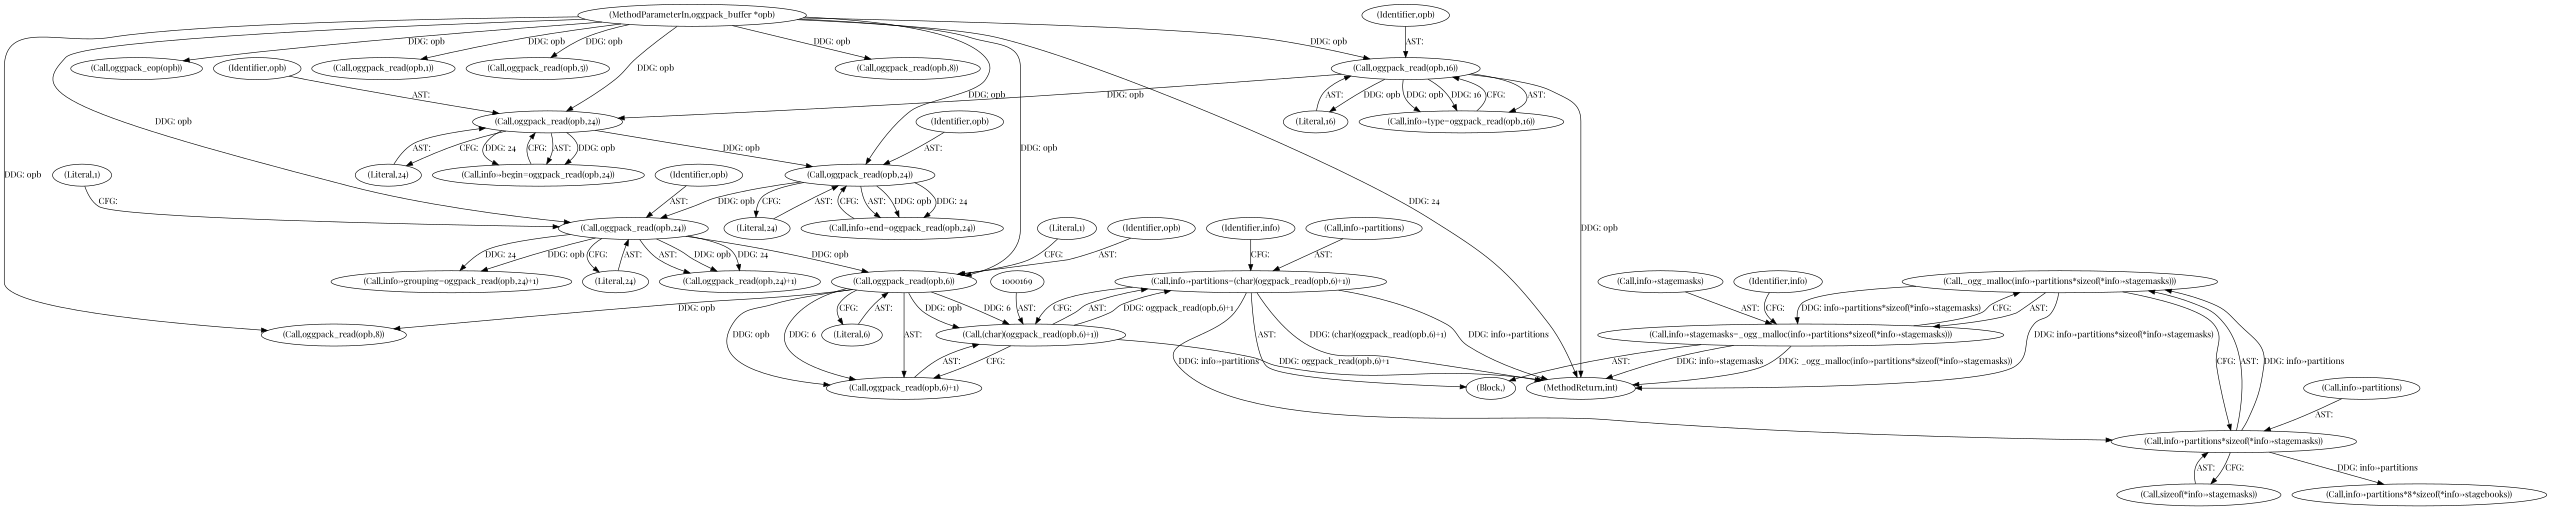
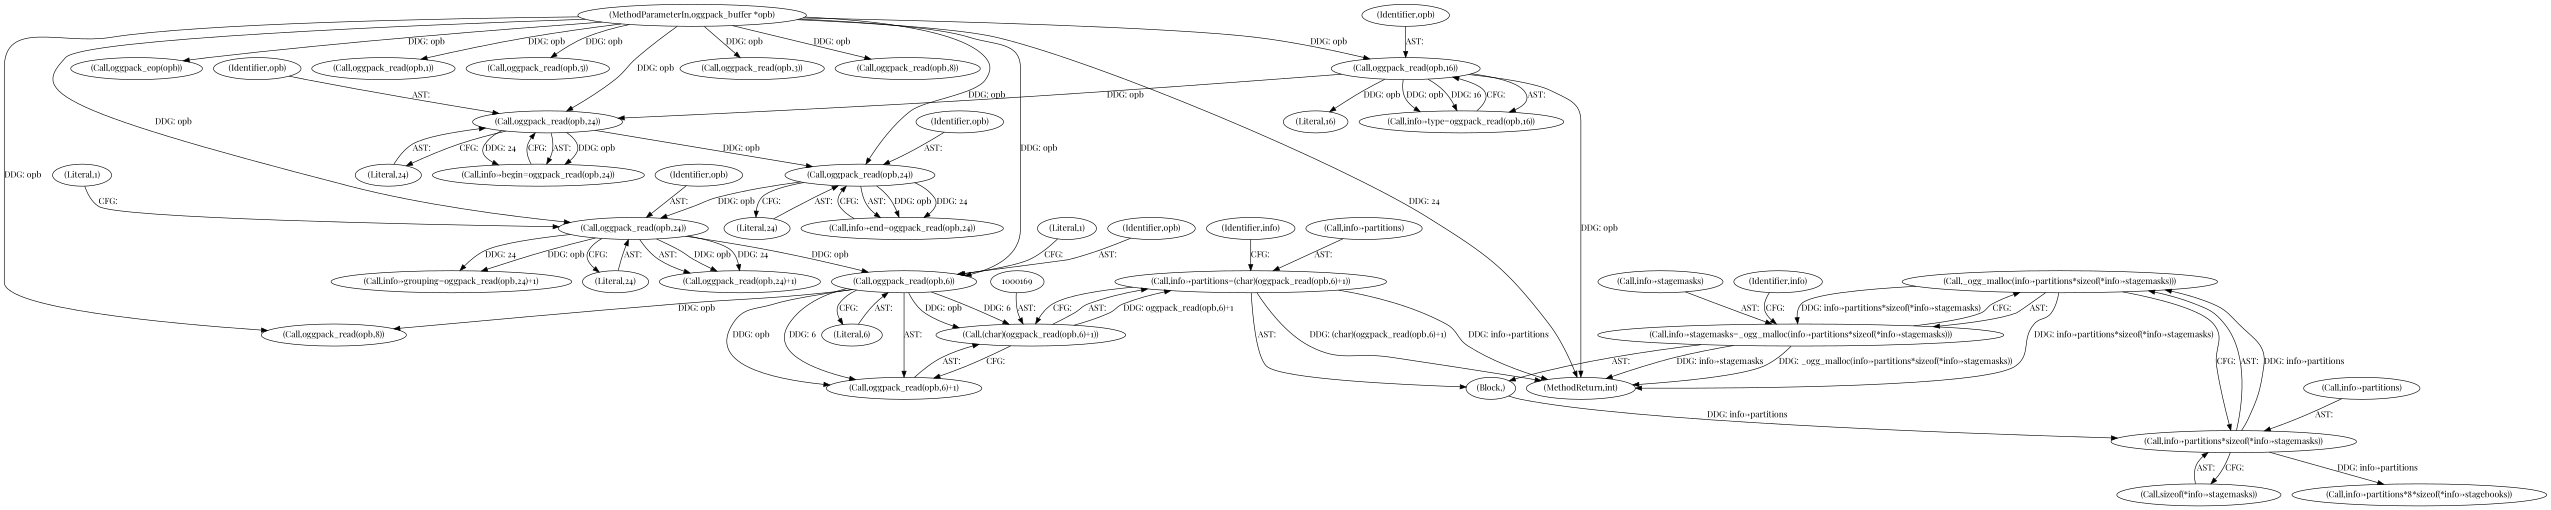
node "(Call,oggpack_read(opb,3))": added
edge "(Literal,16)" -> "(Call,oggpack_read(opb,16))": removed, label "AST:"
edge "(Call,(char)(oggpack_read(opb,6)+1))" -> "(MethodReturn,int)": removed, label "DDG: oggpack_read(opb,6)+1"
edge "(Call,info->partitions=(char)(oggpack_read(opb,6)+1))" -> "(Call,info->partitions*sizeof(*info->stagemasks))": now "(Block,)" -> "(Call,info->partitions*sizeof(*info->stagemasks))"
